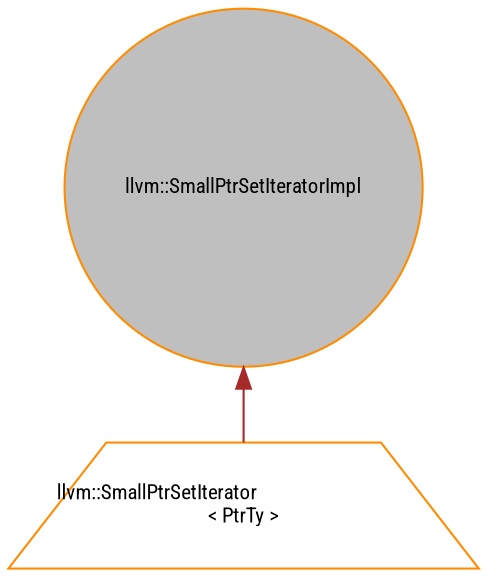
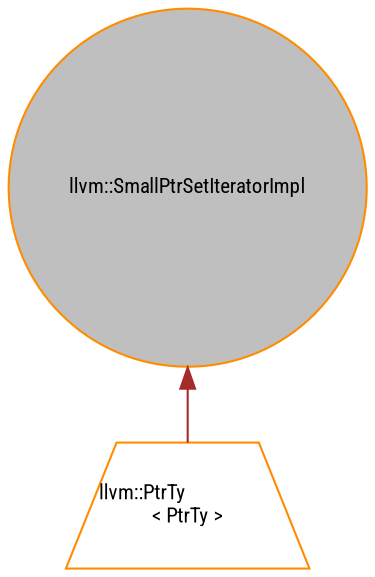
node "llvm::SmallPtrSetIterator < PtrTy >": label "llvm::SmallPtrSetIterator < PtrTy >" -> "llvm::PtrTy < PtrTy >"
